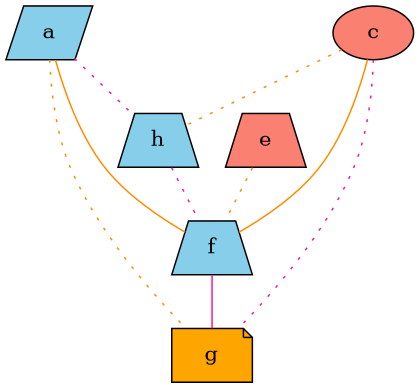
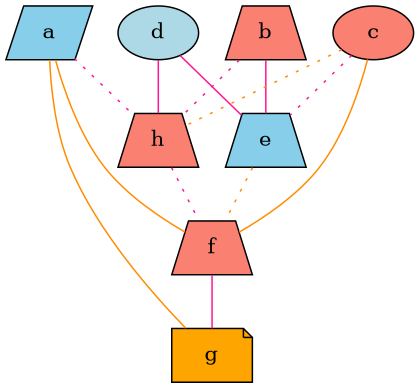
node "d": added
node "b": added
node "h": fillcolor skyblue -> salmon
node "e": fillcolor salmon -> skyblue
edge "a" -- "g": style dotted -> solid
edge "c" -- "g": now "c" -- "e"
node "f": fillcolor skyblue -> salmon
